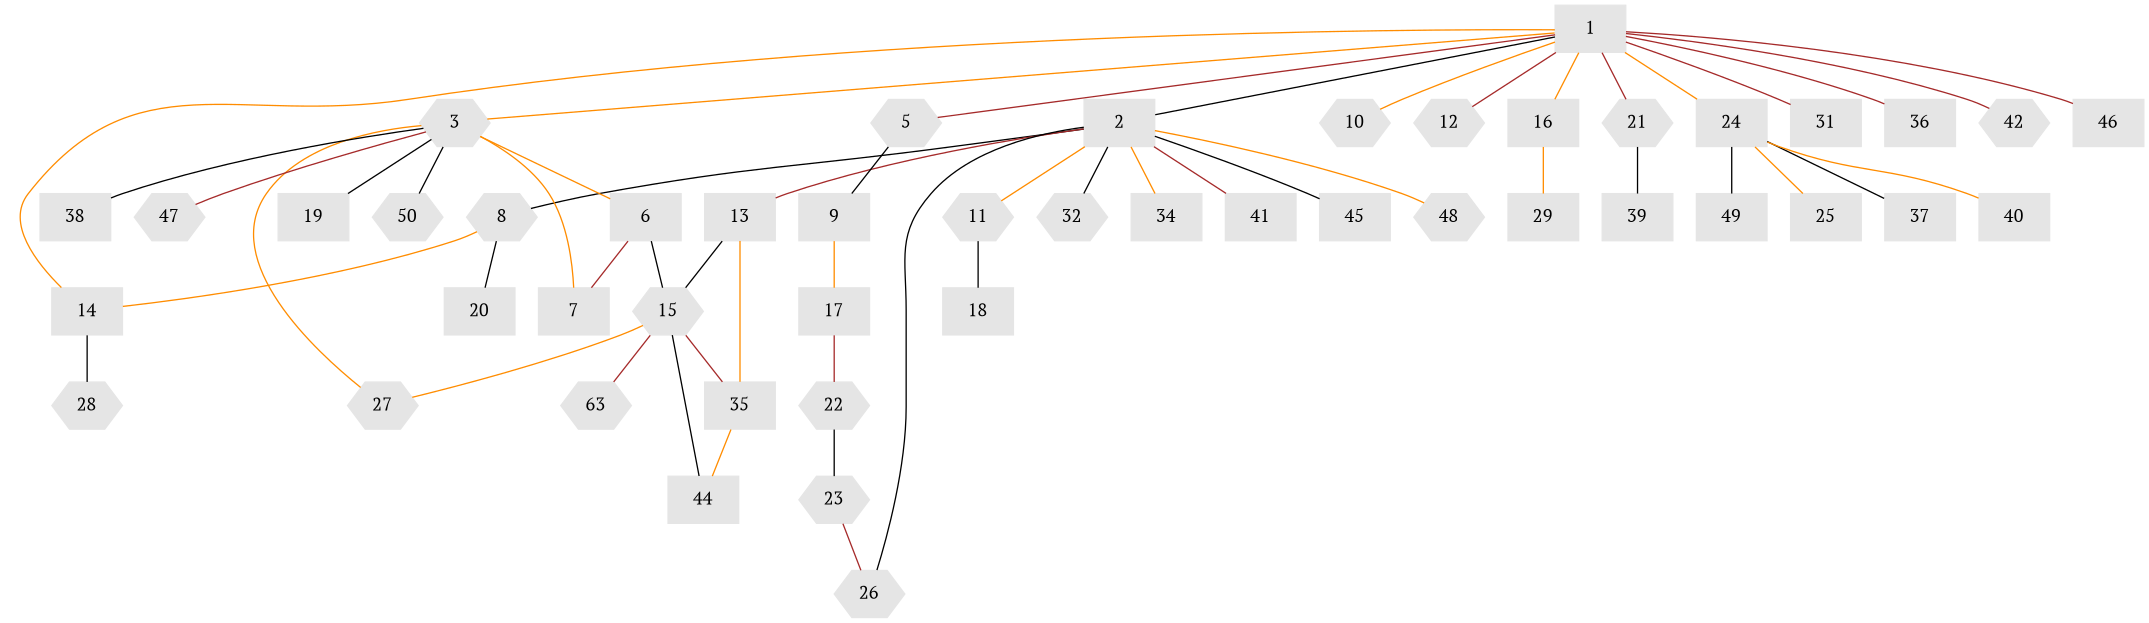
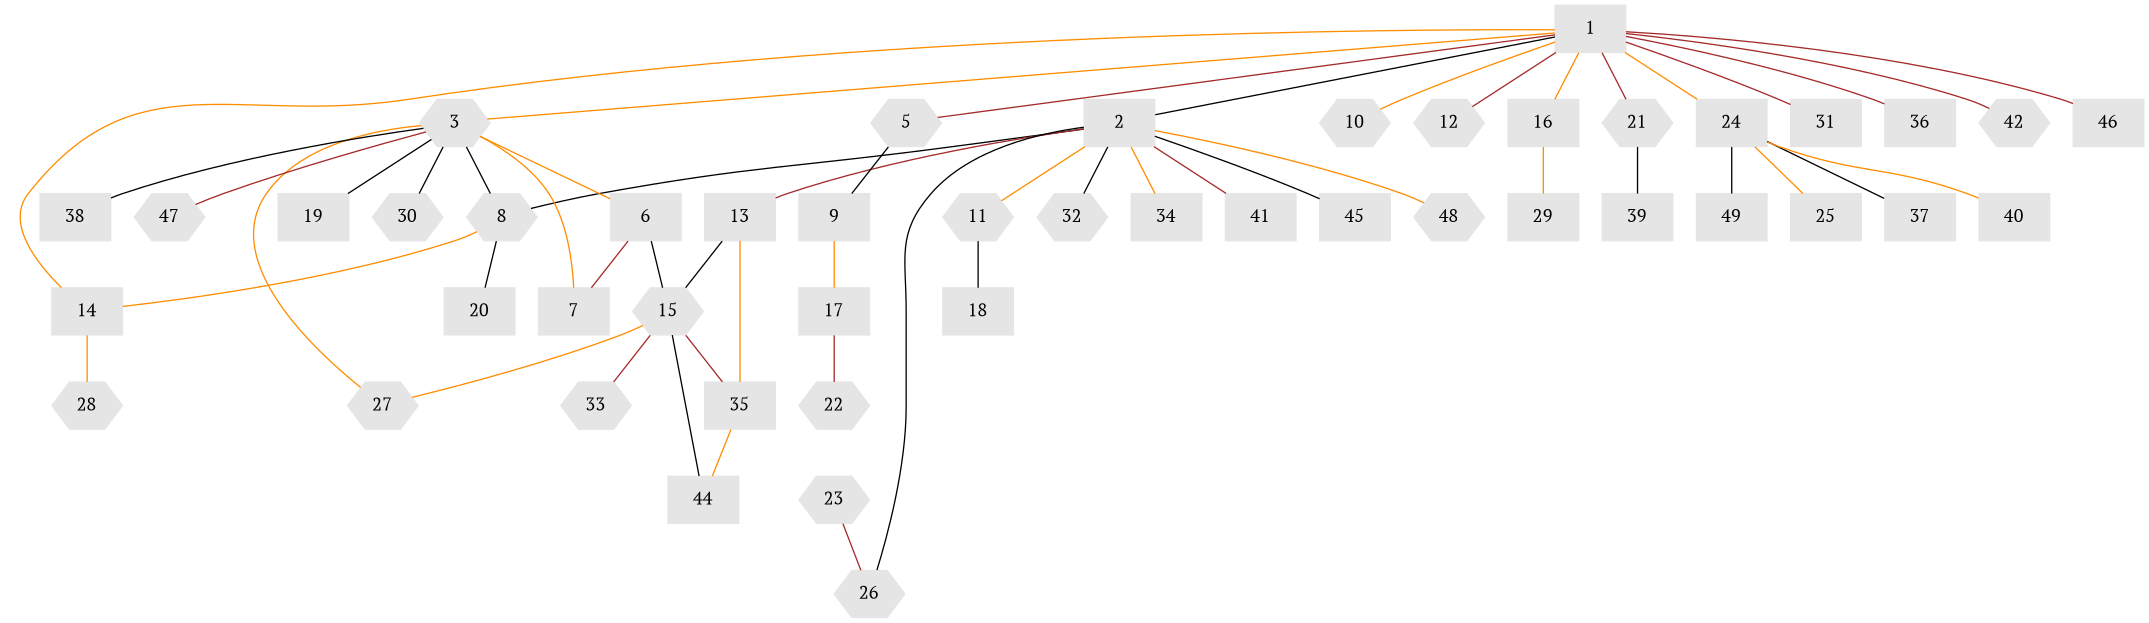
edge "3" -- "8": added
node "50": label "50" -> "30"
edge "14" -- "28": color black -> darkorange
node "63": label "63" -> "33"
edge "22" -- "23": removed
